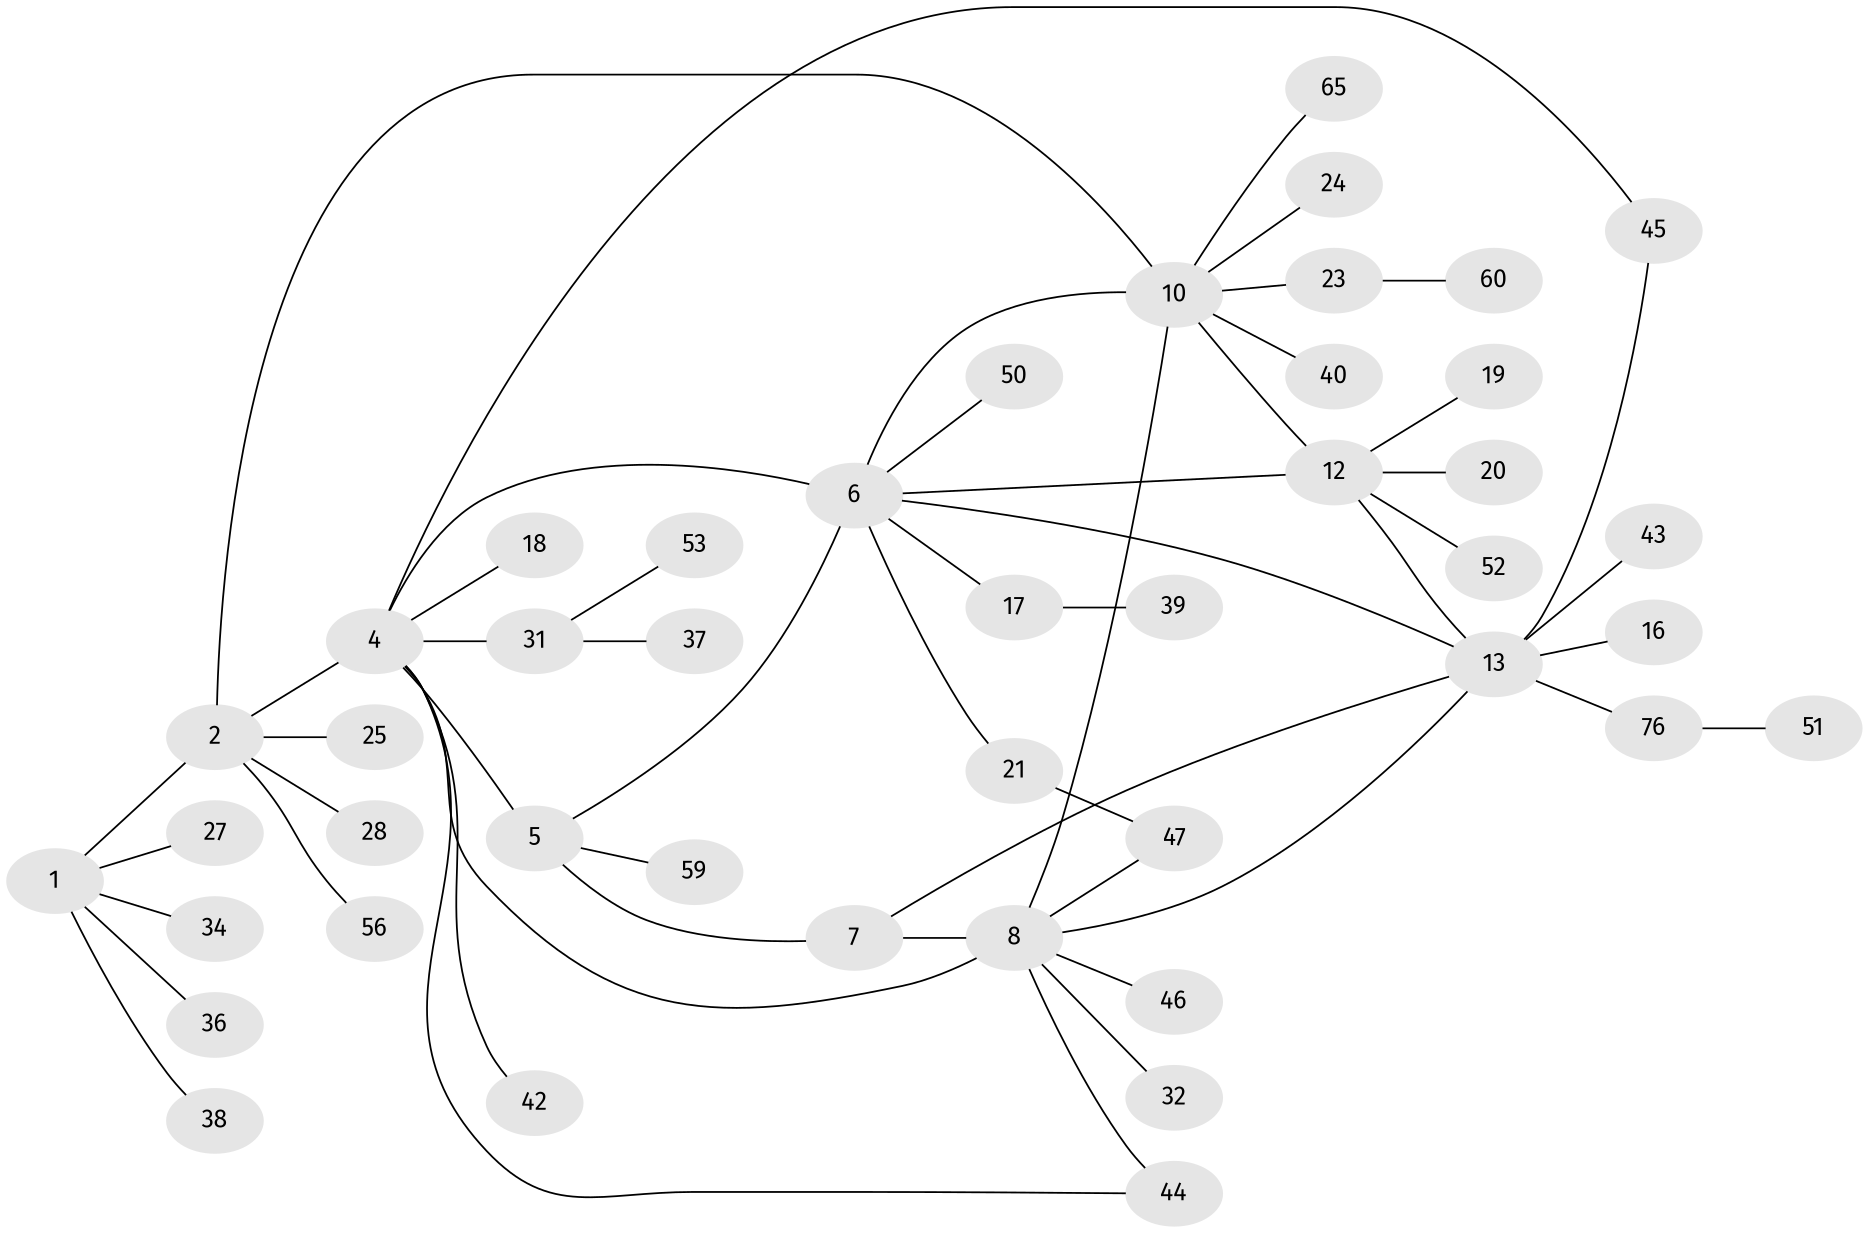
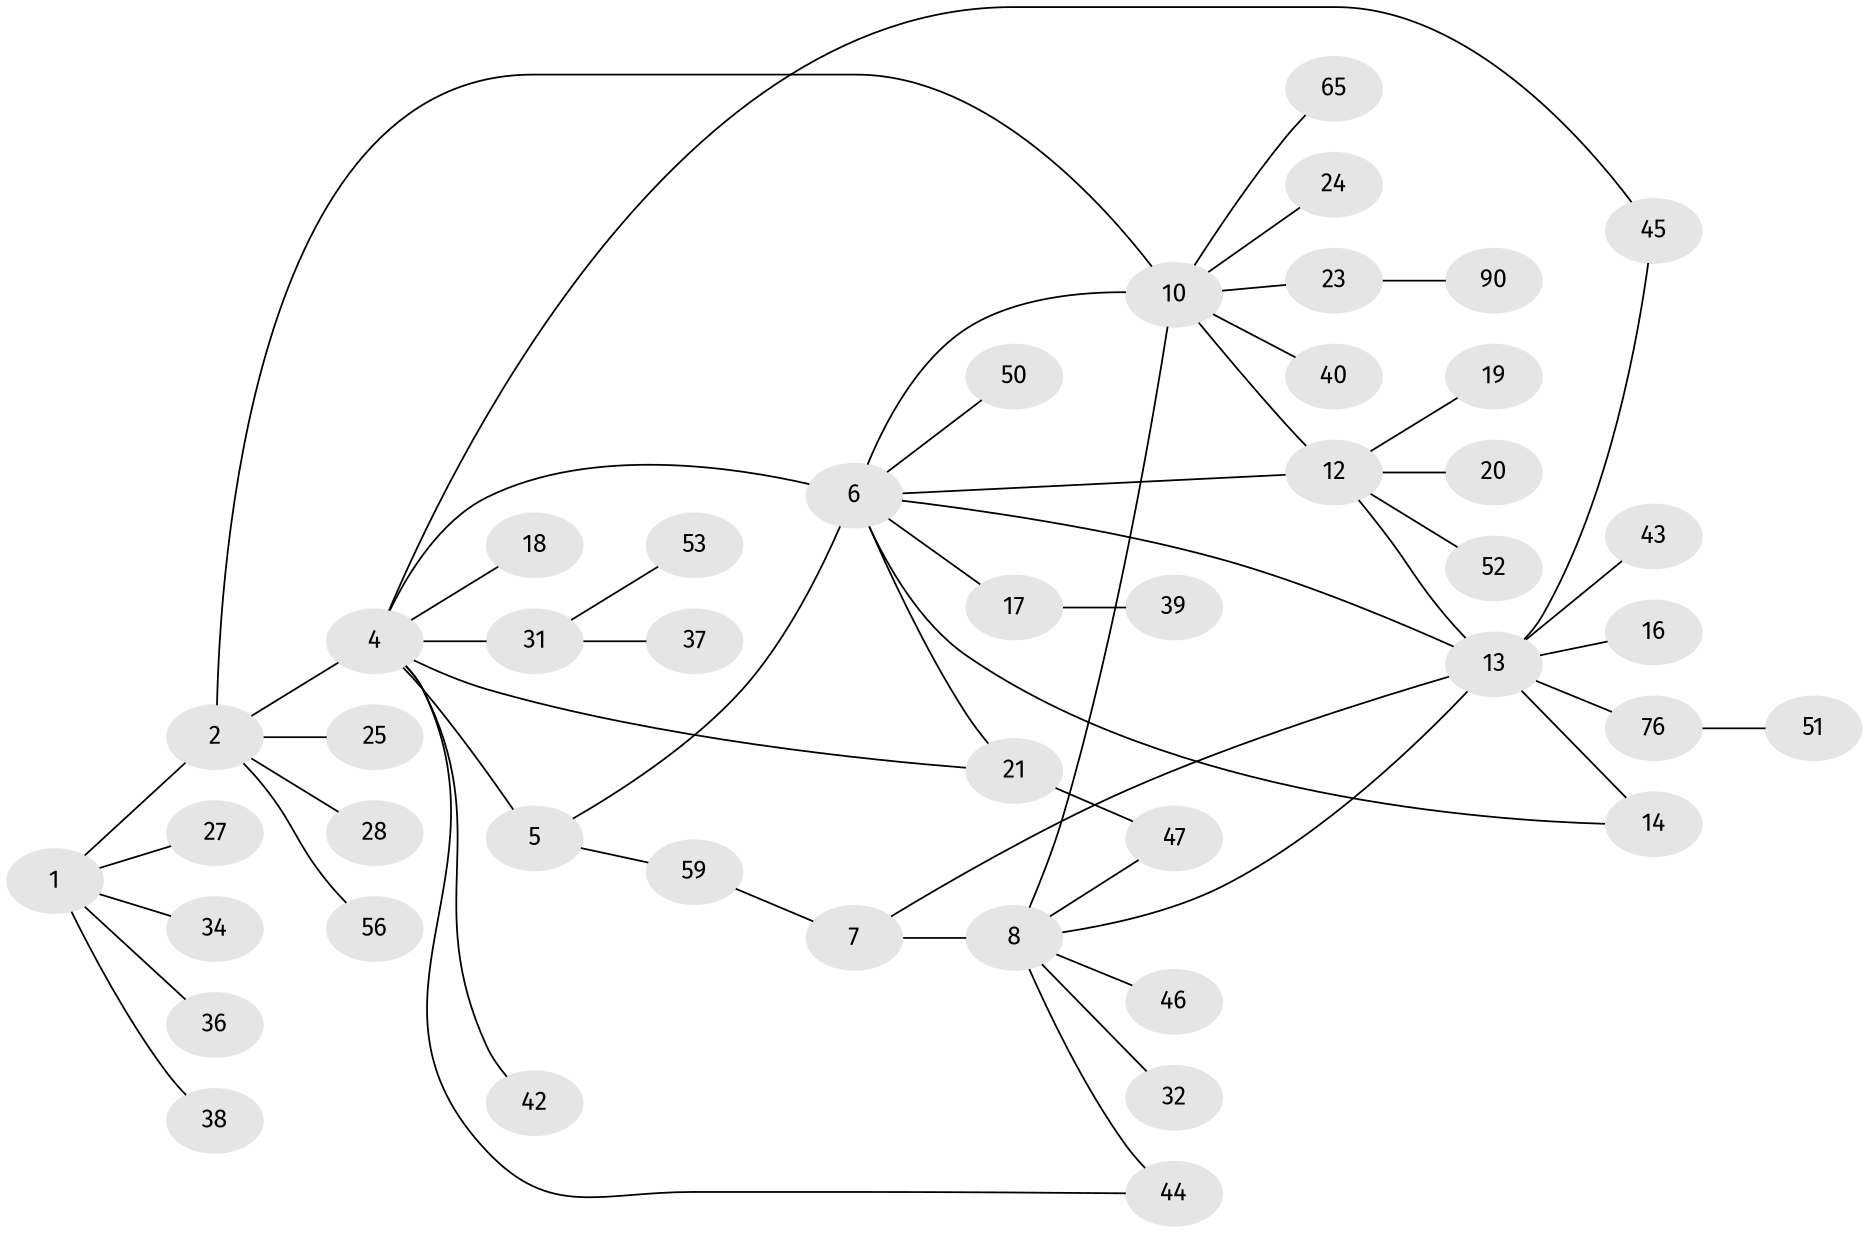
node "60": label "60" -> "90"
node "14": added
edge "5" -- "7": now "59" -- "7"
edge "4" -- "8": now "4" -- "21"
